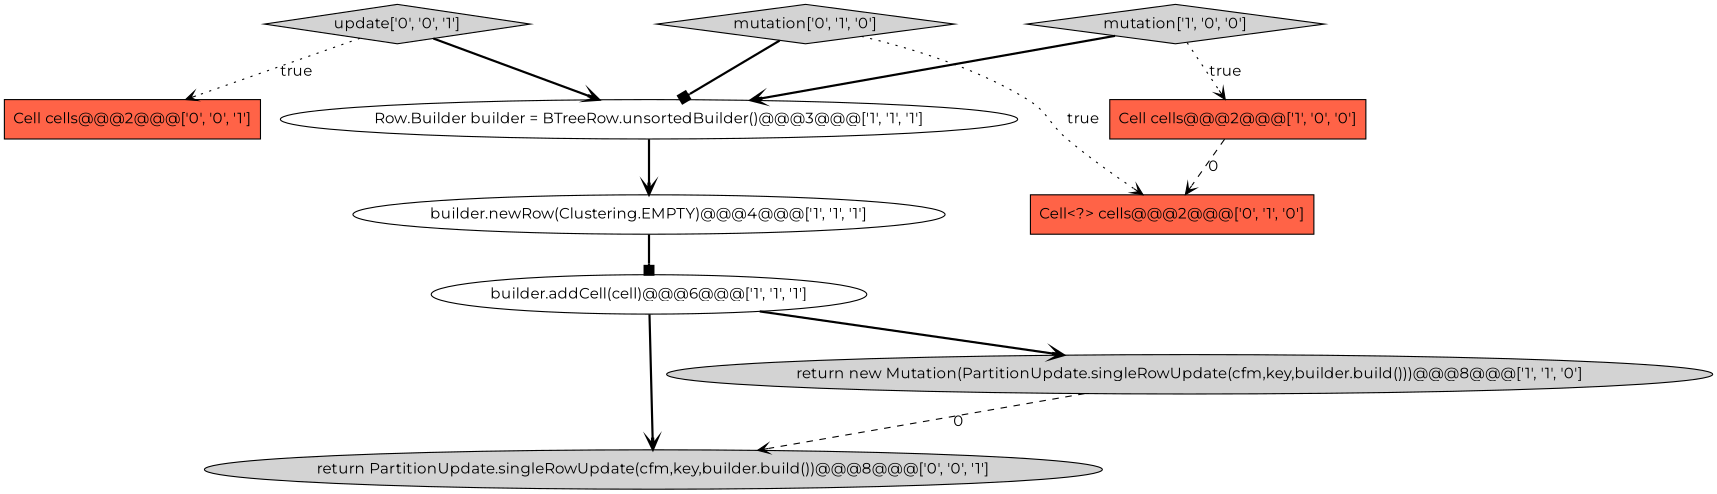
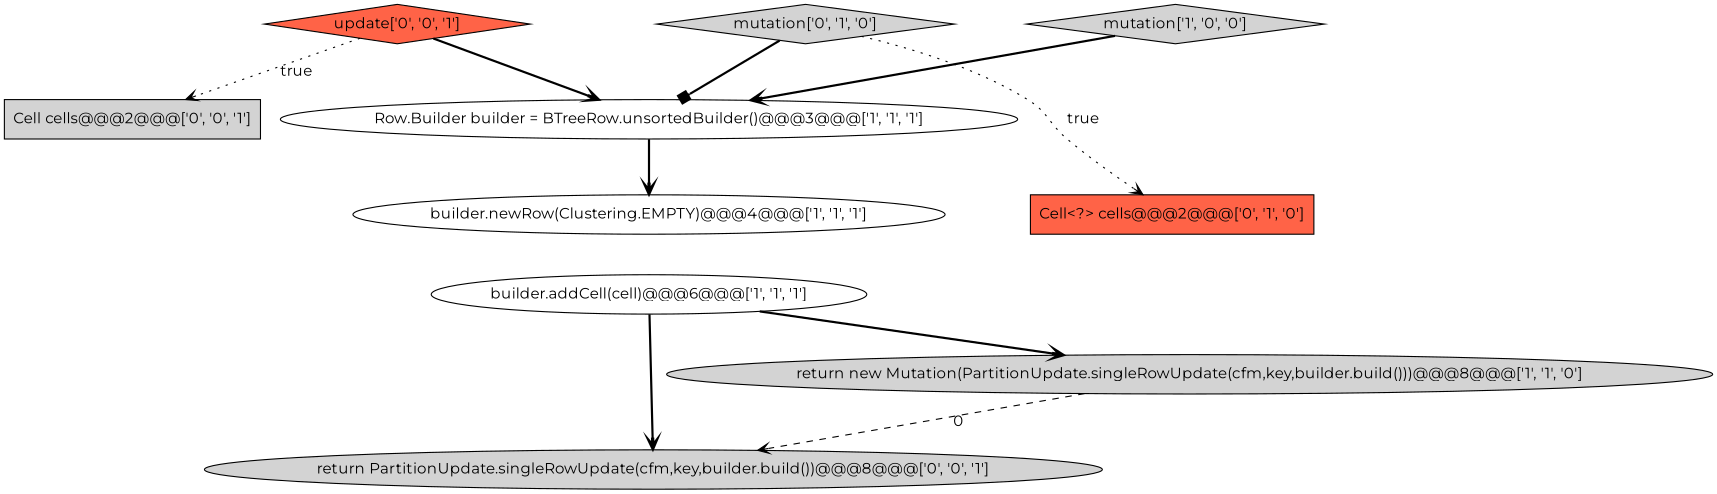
node "update['0', '0', '1']": fillcolor lightgray -> tomato
node "Cell cells@@@2@@@['0', '0', '1']": fillcolor tomato -> lightgray
node "Cell cells@@@2@@@['1', '0', '0']": removed
edge "builder.newRow(Clustering.EMPTY)@@@4@@@['1', '1', '1']" -> "builder.addCell(cell)@@@6@@@['1', '1', '1']": removed
